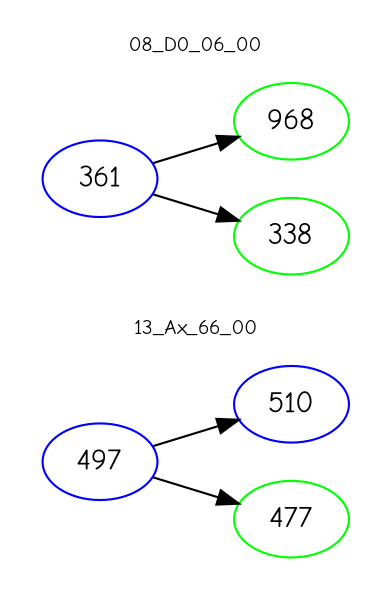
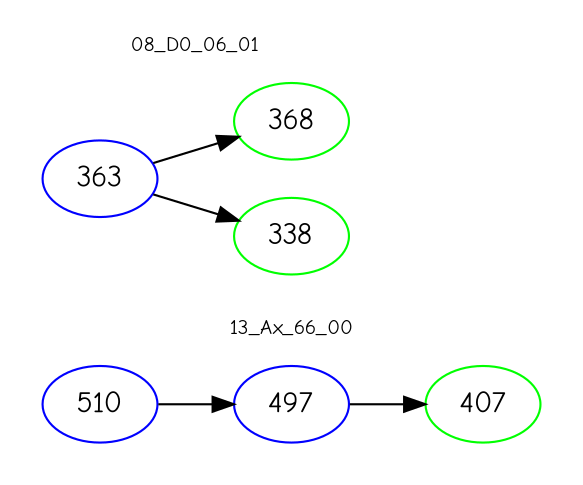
cluster "08_D0_06_00": label "08_D0_06_00" -> "08_D0_06_01"
node "968": label "968" -> "368"
node "361": label "361" -> "363"
edge "497" -> "510": reversed
node "477": label "477" -> "407"
